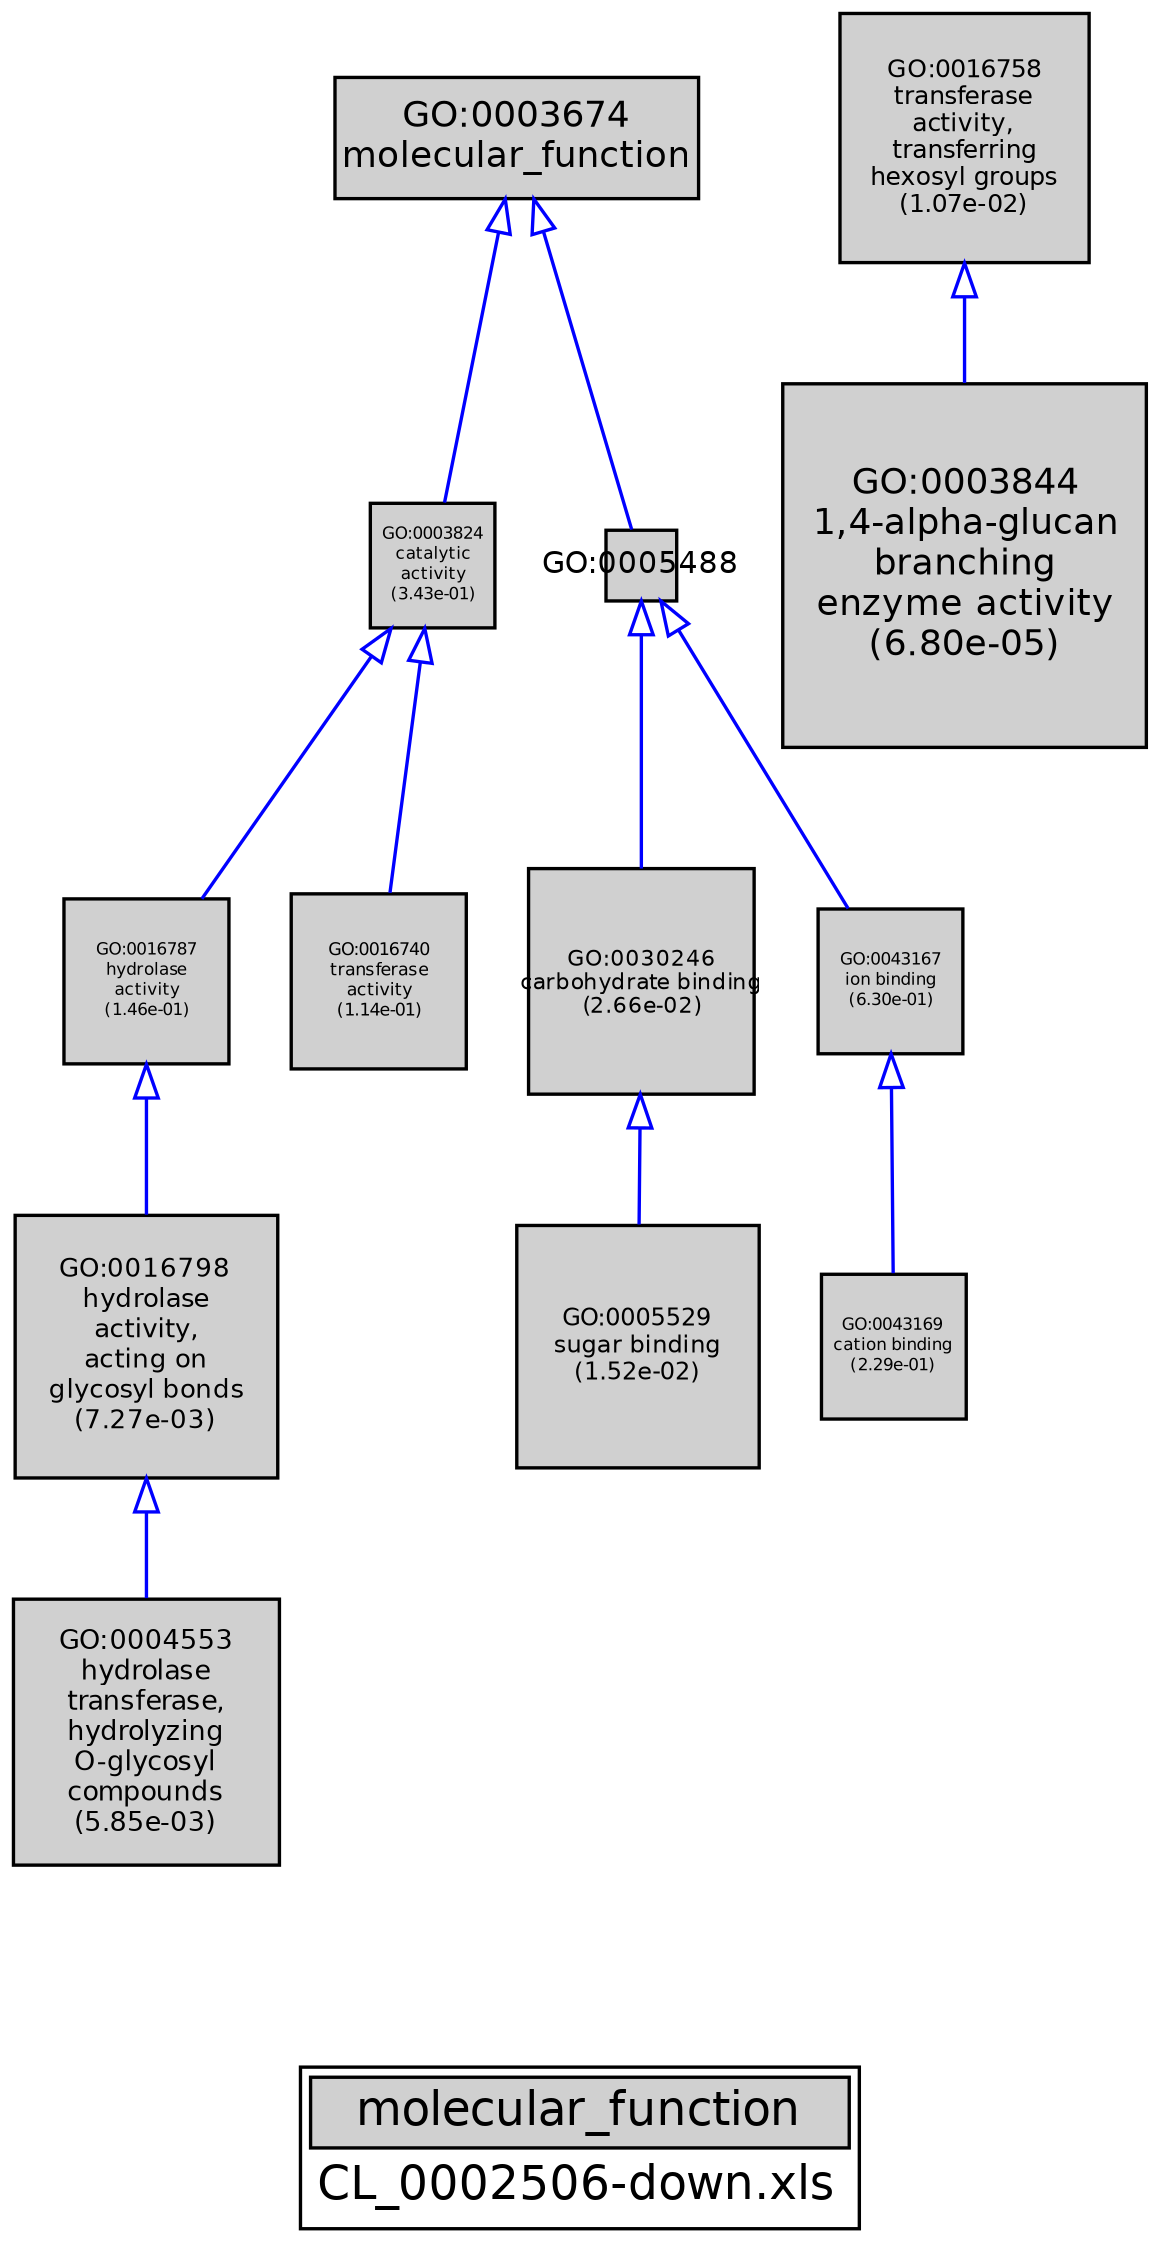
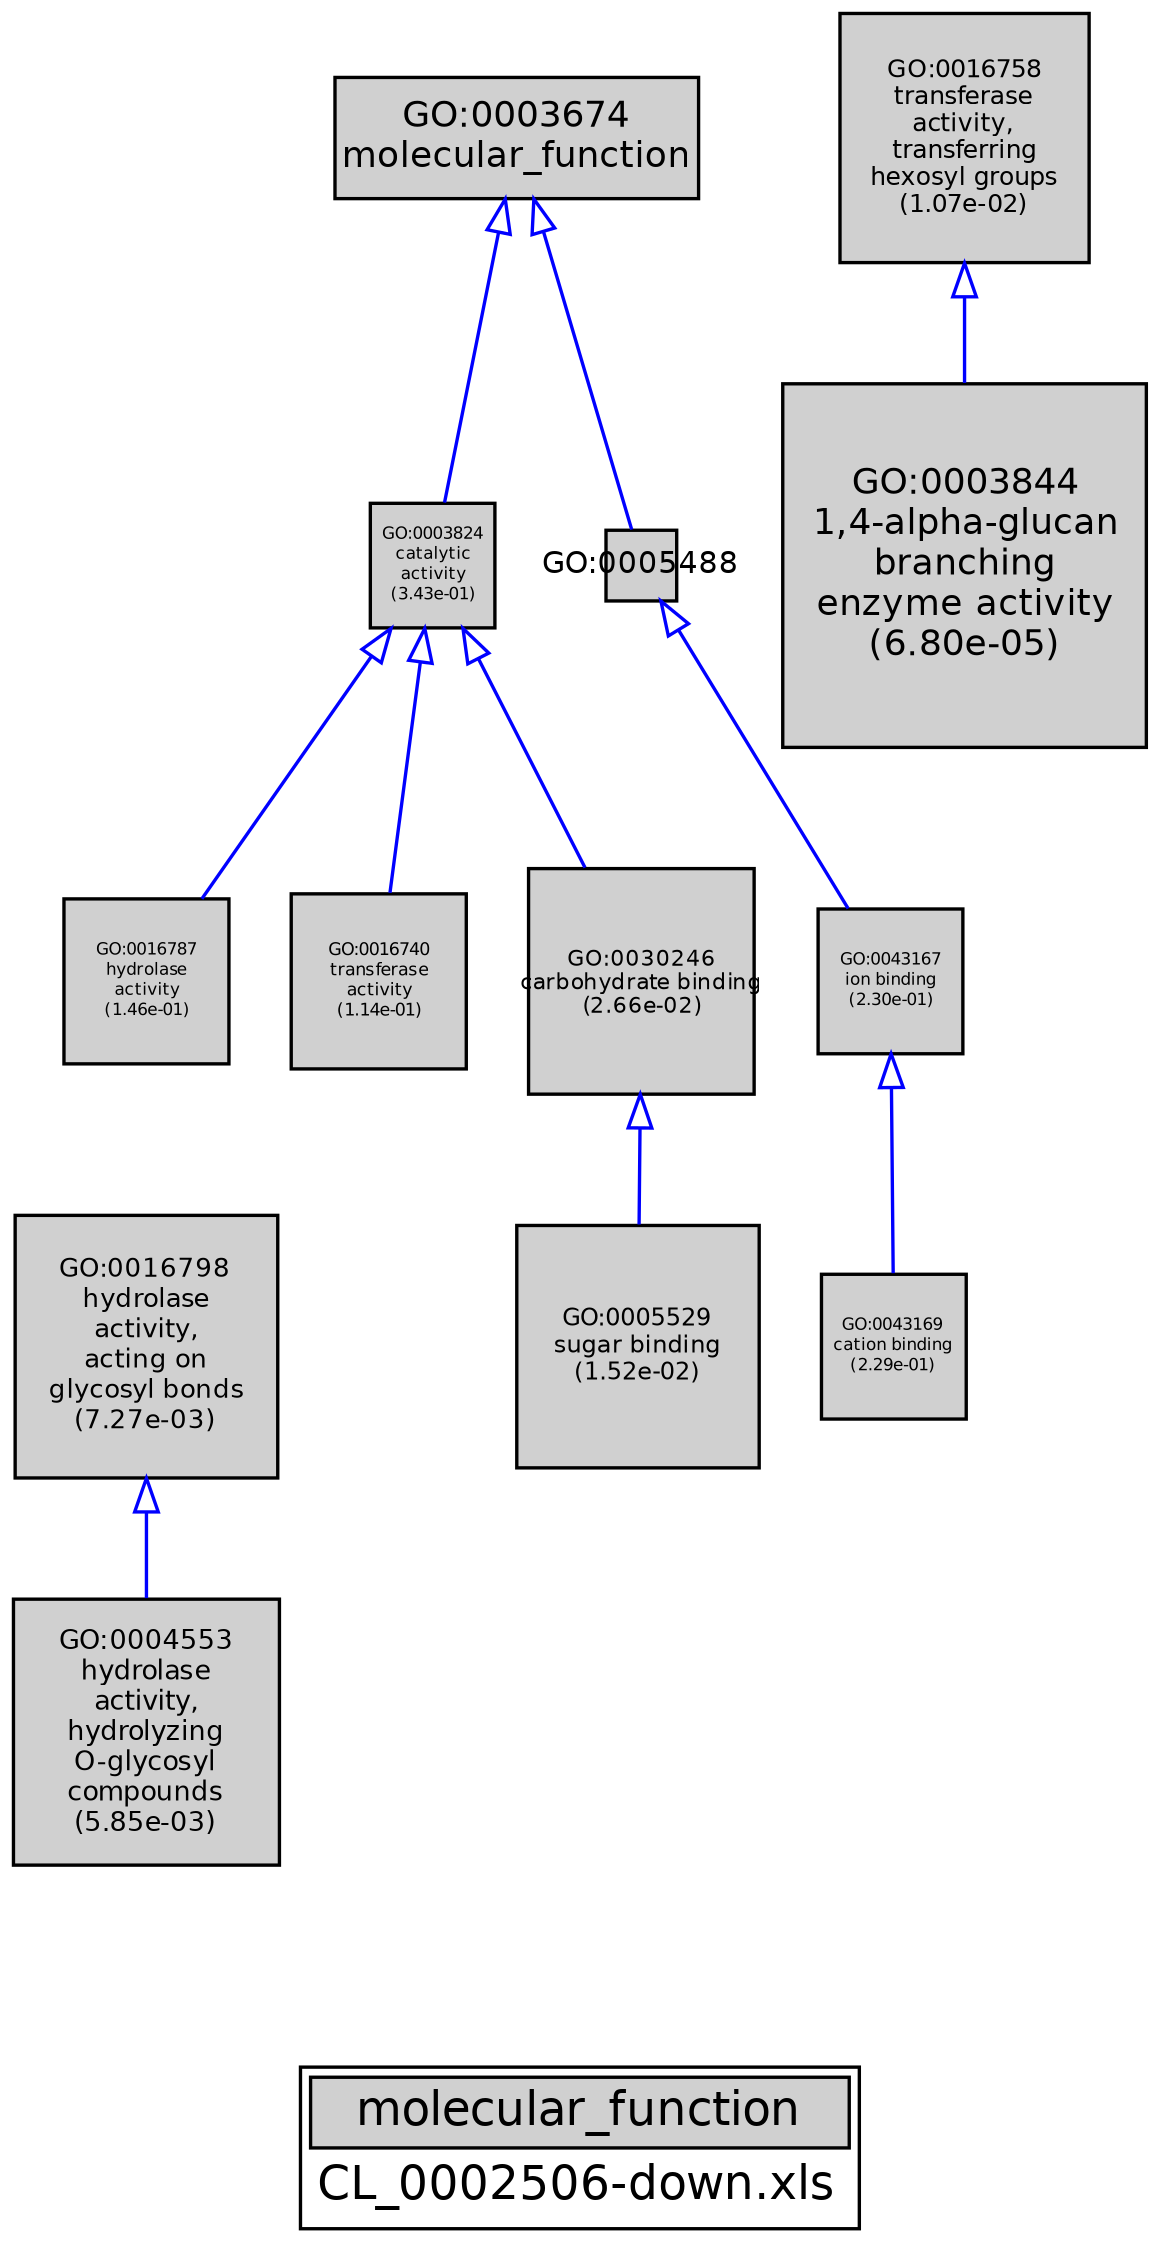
edge "GO:0030246" -> "GO:0005488": now "GO:0030246" -> "GO:0003824"
node "GO:0043167": text "(6.30e-01)" -> "(2.30e-01)"
edge "GO:0016798" -> "GO:0016787": removed
node "GO:0004553": text "transferase," -> "activity,"
